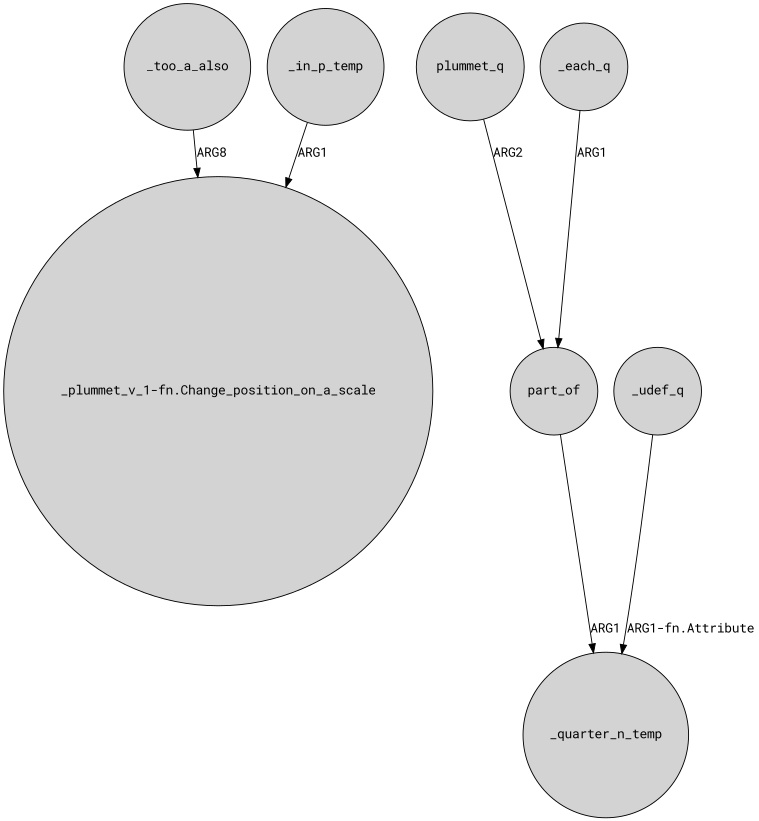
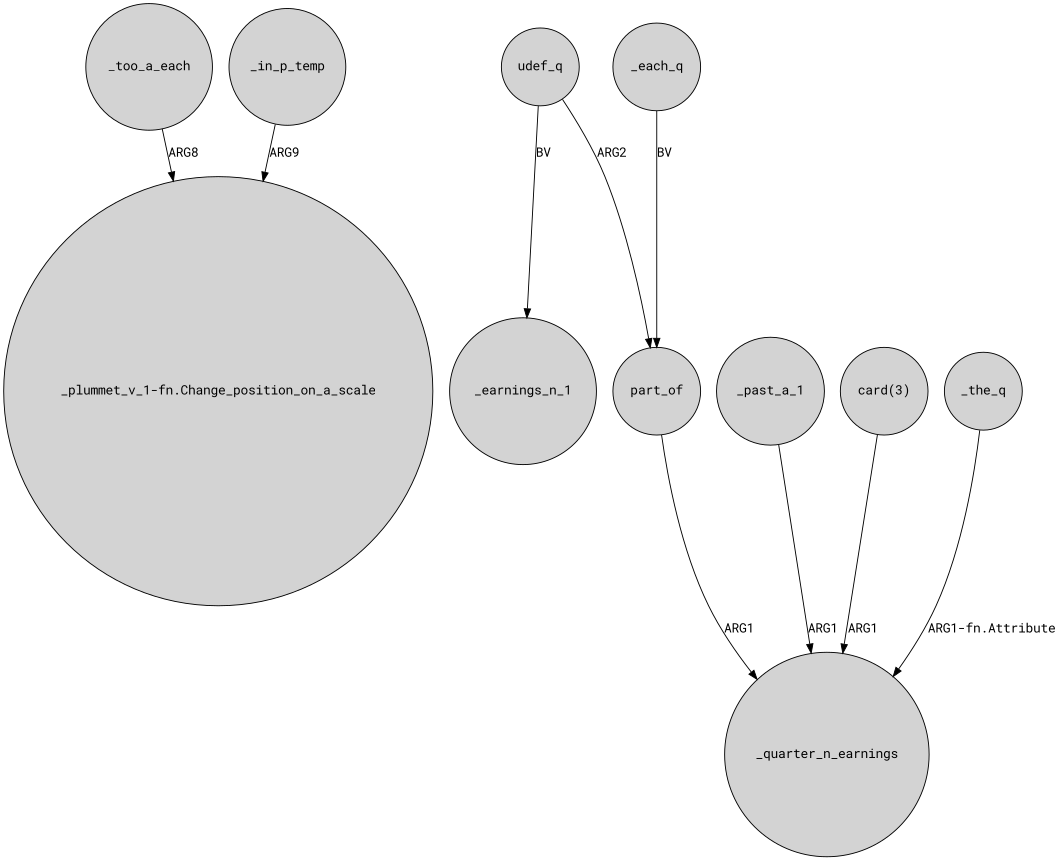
node "_too_a_also": label "_too_a_also" -> "_too_a_each"
node "plummet_q": label "plummet_q" -> "udef_q"
edge "_in_p_temp" -> "_plummet_v_1-fn.Change_position_on_a_scale": label "ARG1" -> "ARG9"
edge "_each_q" -> "part_of": label "ARG1" -> "BV"
node "_earnings_n_1": added
node "_udef_q": label "_udef_q" -> "_the_q"
node "_past_a_1": added
node "card(3)": added
node "_quarter_n_temp": label "_quarter_n_temp" -> "_quarter_n_earnings"
